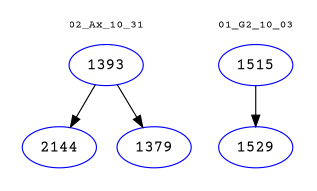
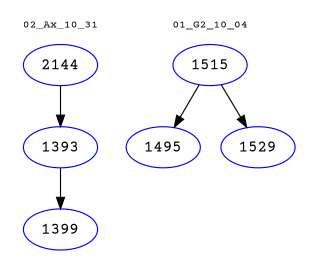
cluster "01_G2_10_03": label "01_G2_10_03" -> "01_G2_10_04"
edge "1393" -> "2144": reversed
node "1379": label "1379" -> "1399"
node "1495": added
